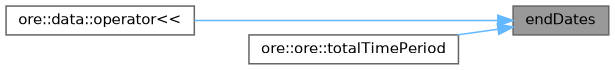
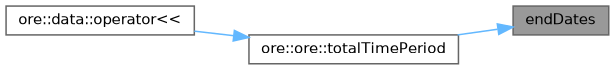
edge "ore::data::operator<<" -> "endDates": now "ore::data::operator<<" -> "ore::ore::totalTimePeriod"
